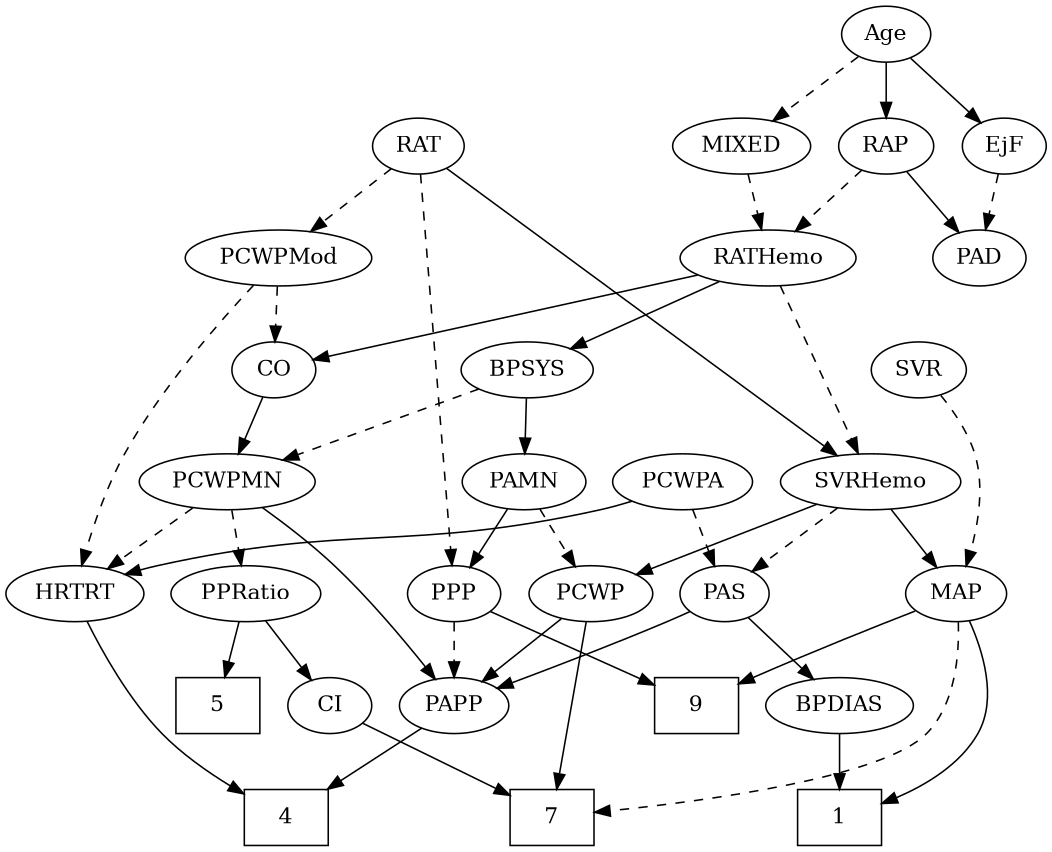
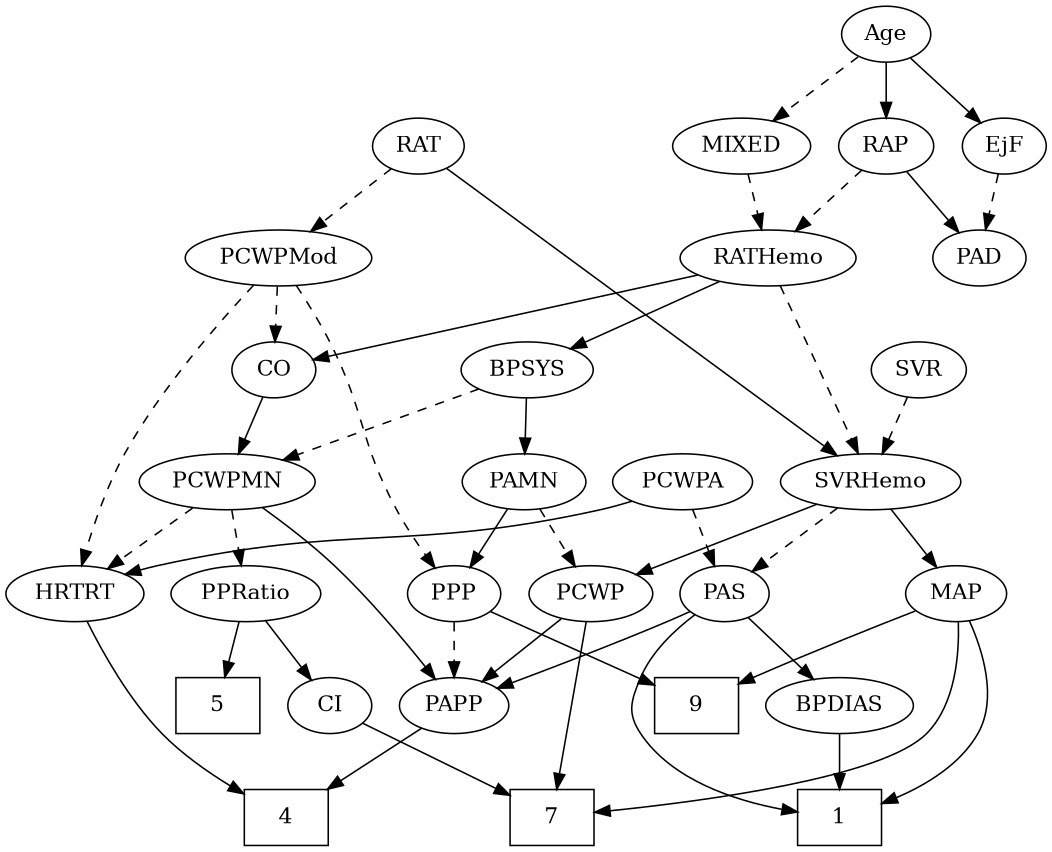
edge "RAT" -> "PPP": now "PCWPMod" -> "PPP"
edge "SVR" -> "MAP": now "SVR" -> "SVRHemo"
edge "PAS" -> "1": added
edge "MAP" -> "7": style dashed -> solid
